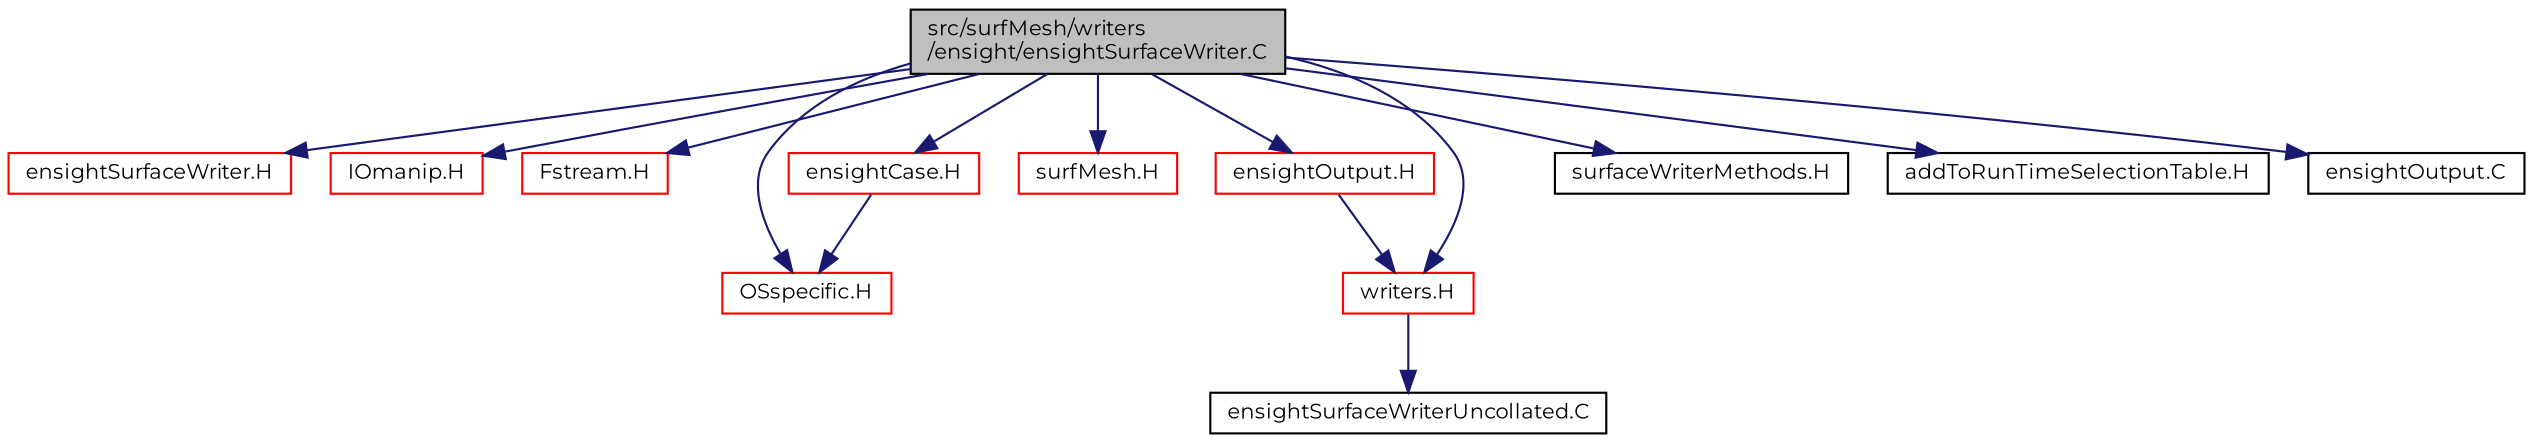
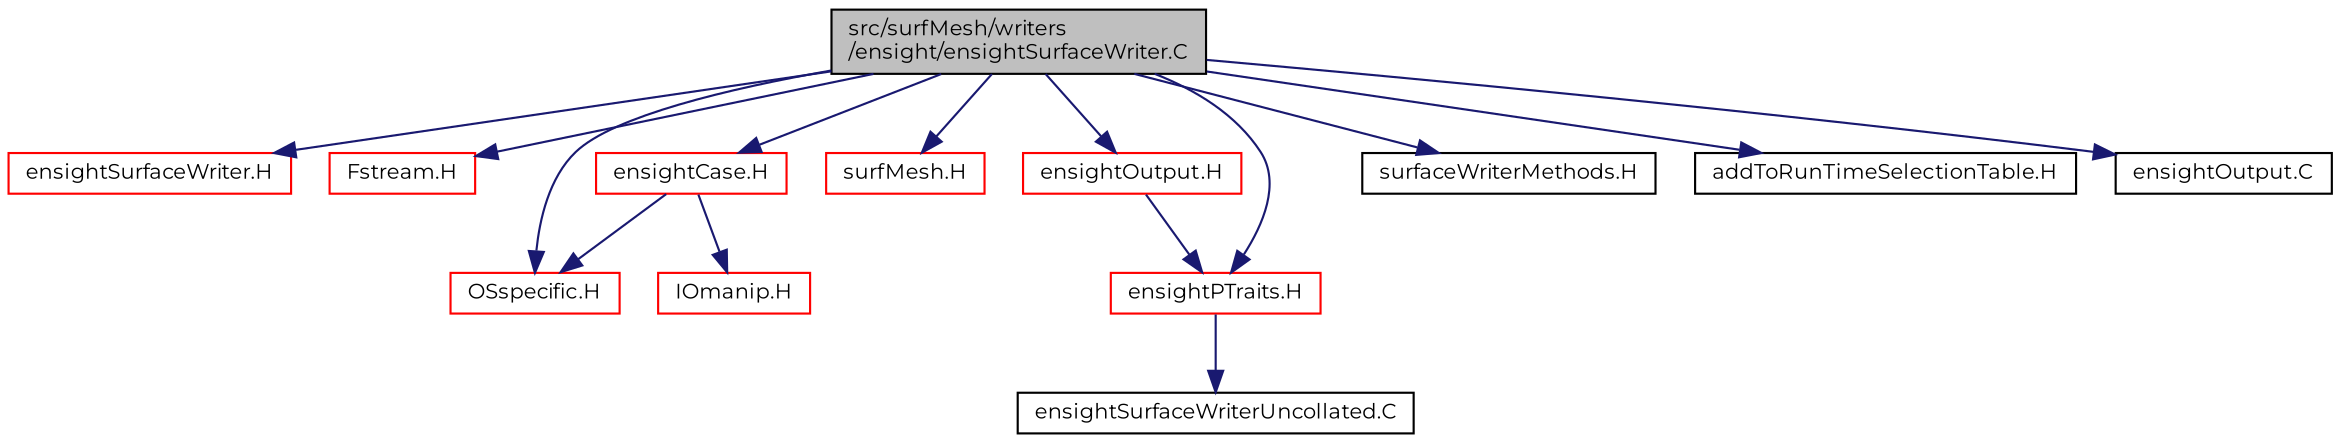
edge "src/surfMesh/writers /ensight/ensightSurfaceWriter.C" -> "IOmanip.H": now "ensightCase.H" -> "IOmanip.H"
node "writers.H": label "writers.H" -> "ensightPTraits.H"
